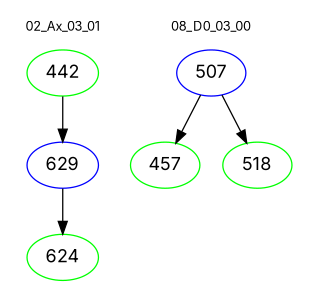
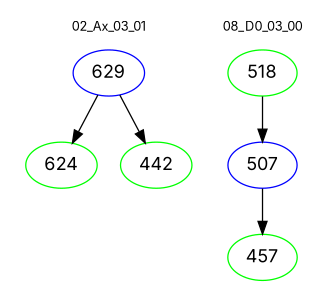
edge "442" -> "629": reversed
edge "507" -> "518": reversed
